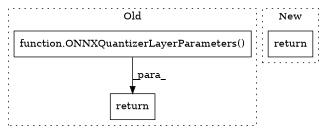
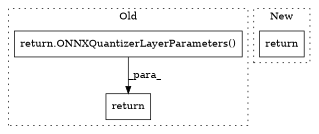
node "function.ONNXQuantizerLayerParameters()": label "function.ONNXQuantizerLayerParameters()" -> "return.ONNXQuantizerLayerParameters()"
